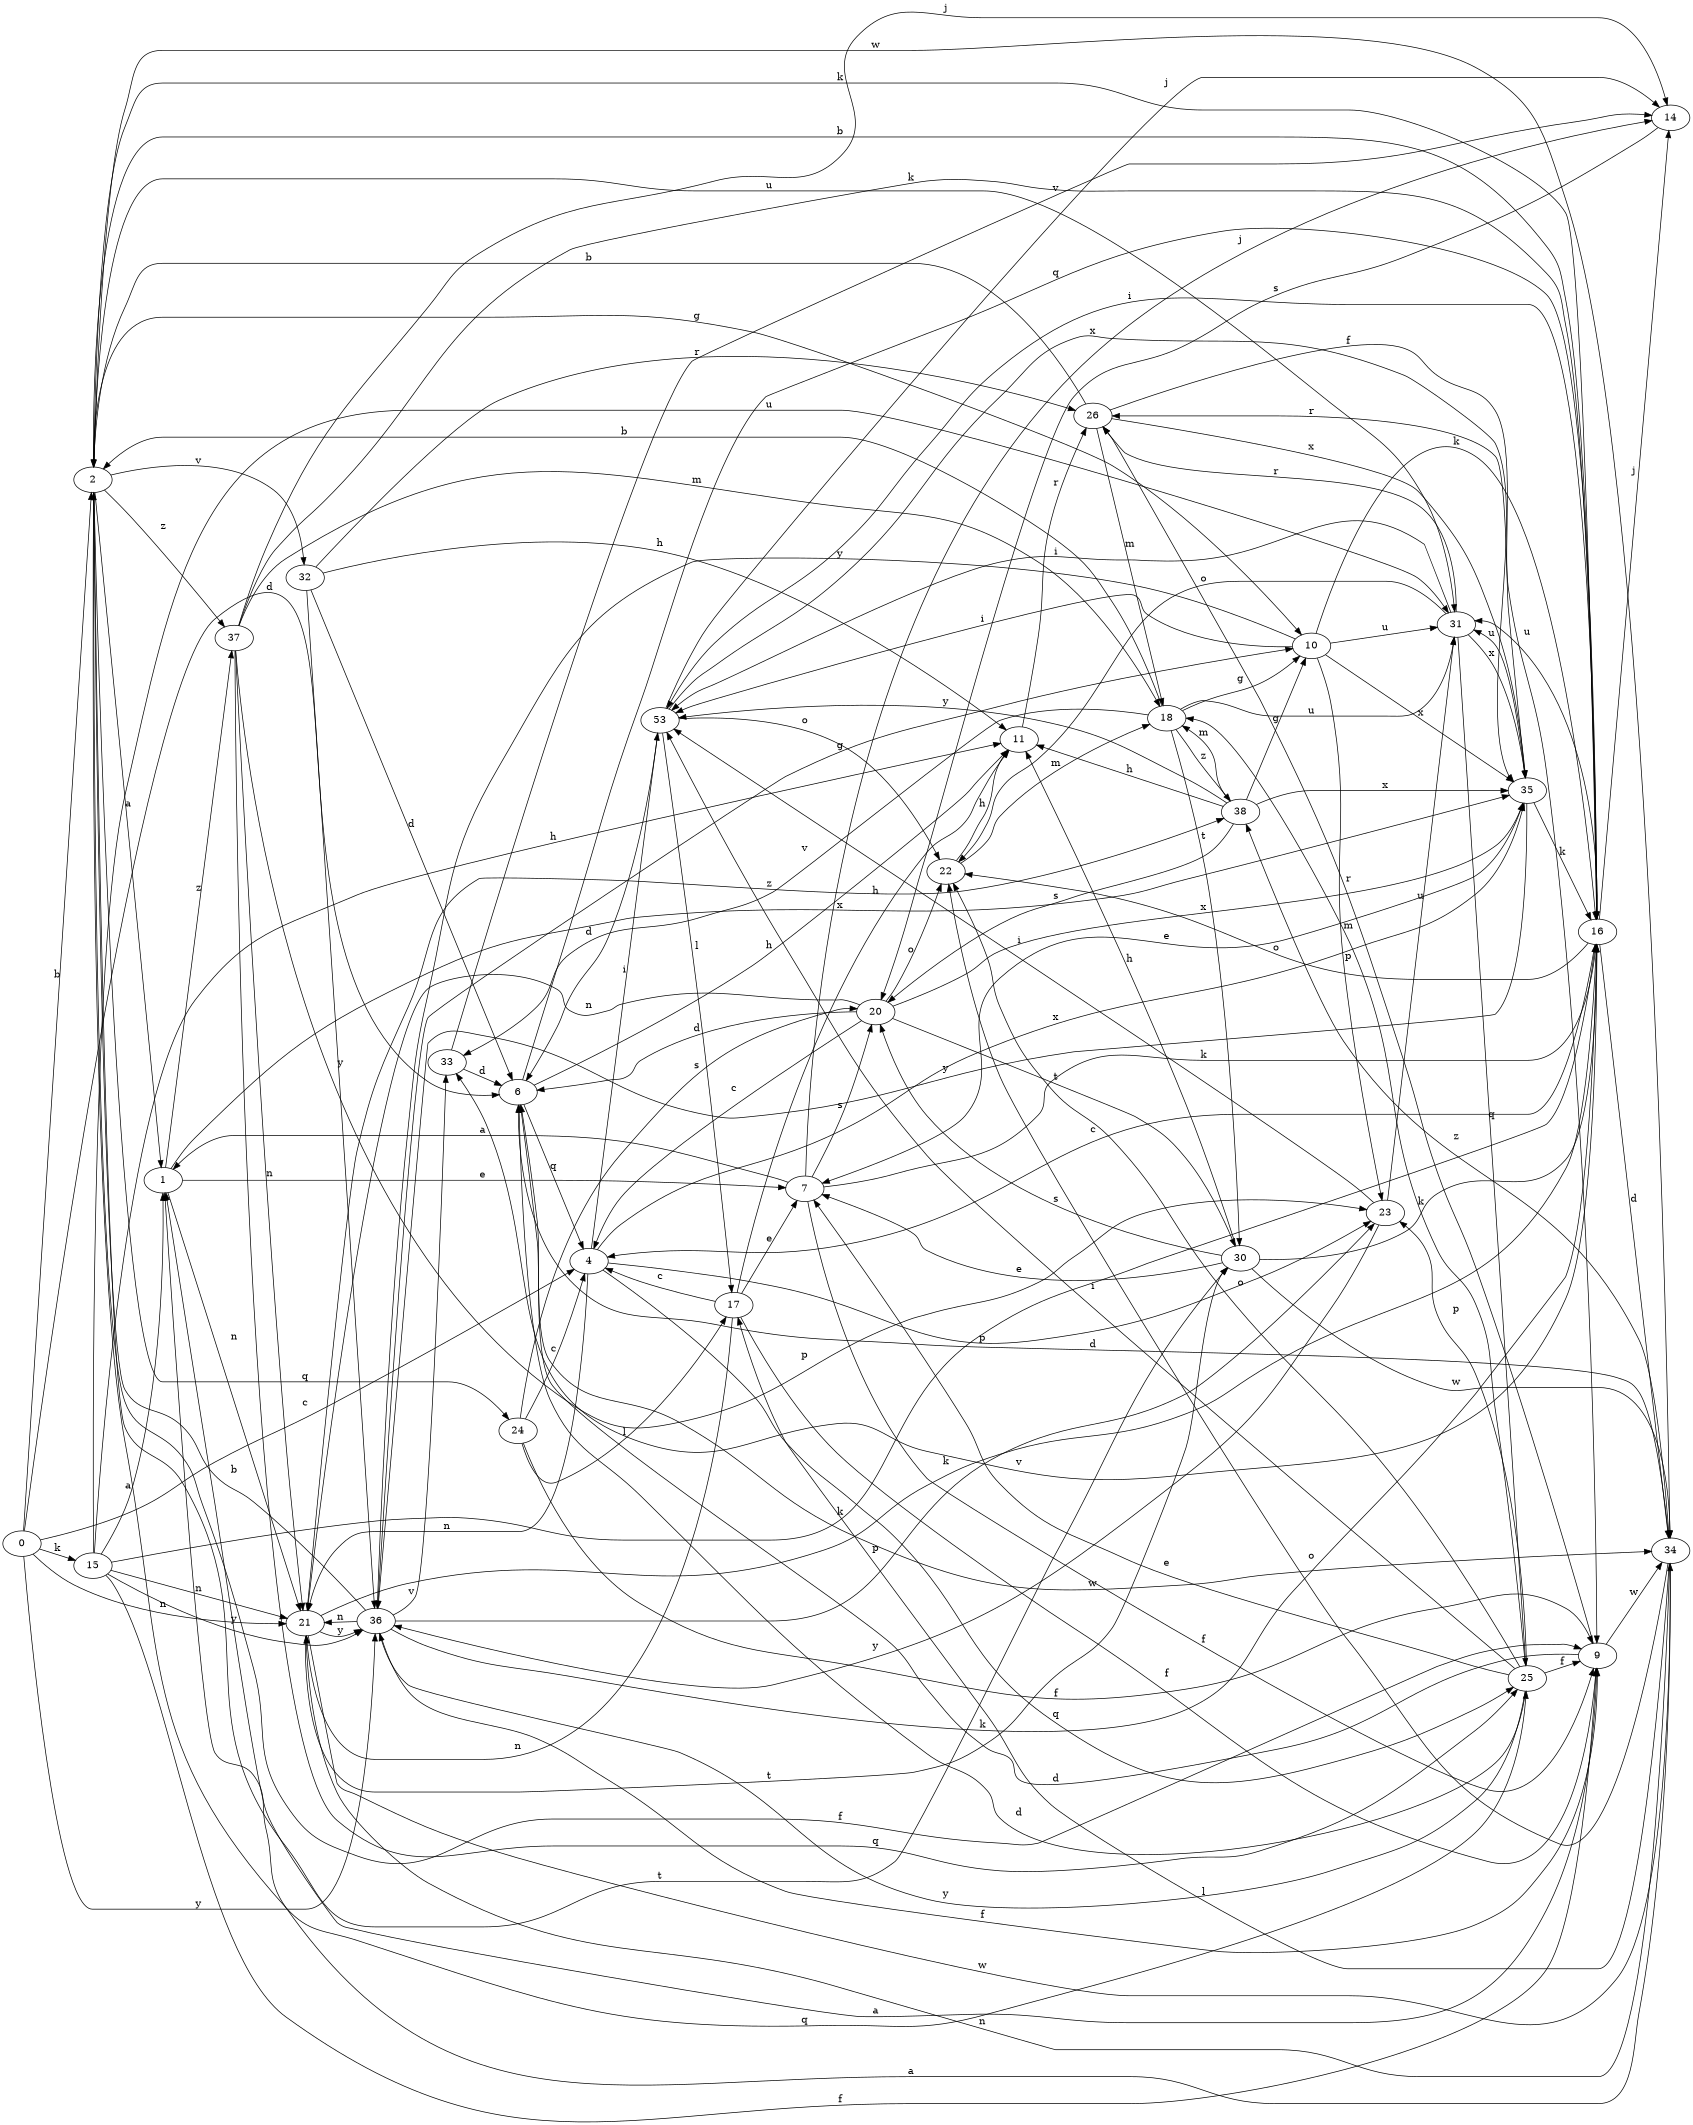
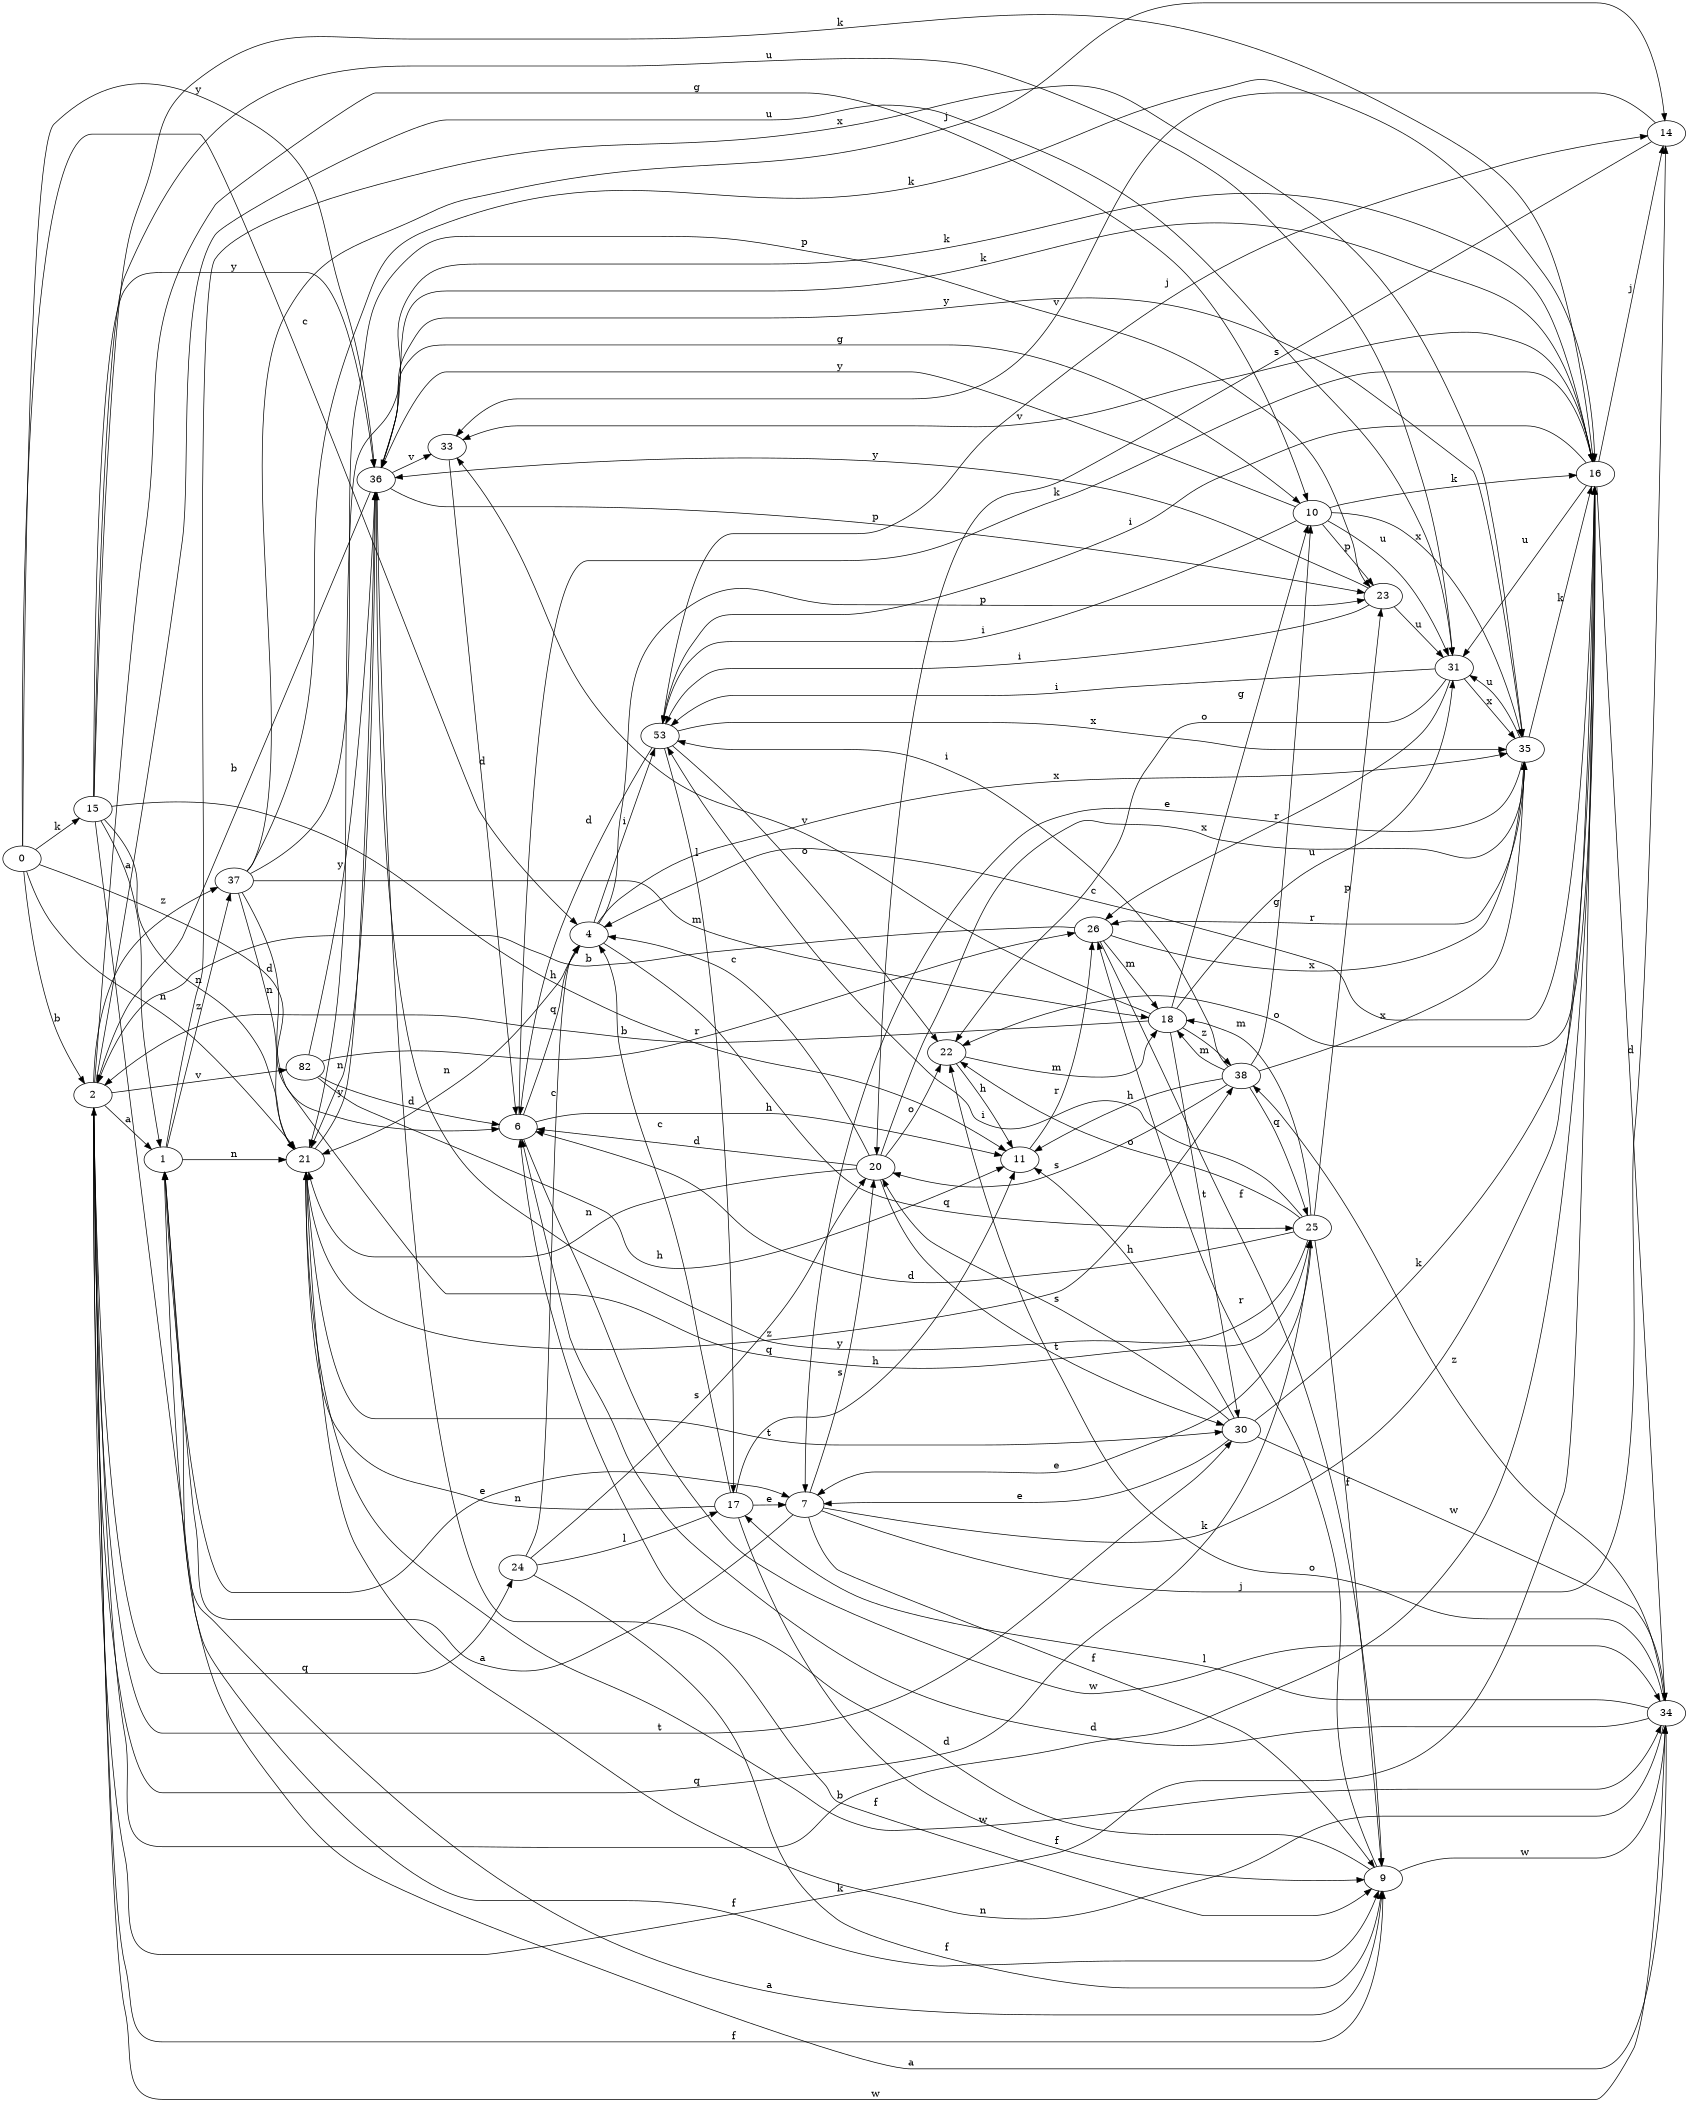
edge "6" -> "16": label "q" -> "k"
edge "33" -> "14": reversed
node "32": label "32" -> "82"
edge "38" -> "53": label "y" -> "i"
edge "31" -> "25": now "38" -> "25"
edge "21" -> "16": reversed
